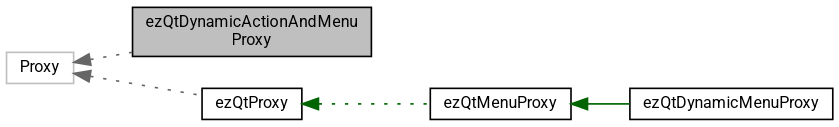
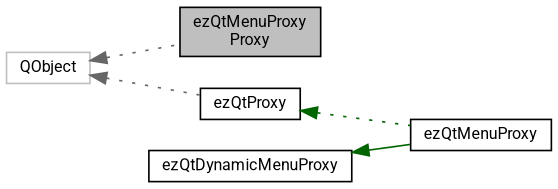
node "ezQtDynamicActionAndMenu Proxy": label "ezQtDynamicActionAndMenu Proxy" -> "ezQtMenuProxy Proxy"
node "Proxy": label "Proxy" -> "QObject"
edge "ezQtDynamicMenuProxy" -> "ezQtMenuProxy": reversed
